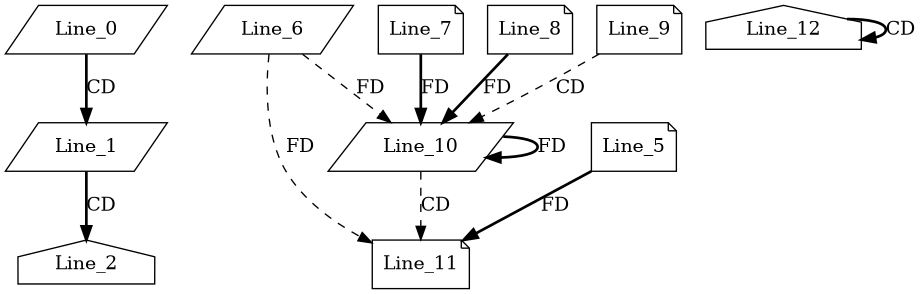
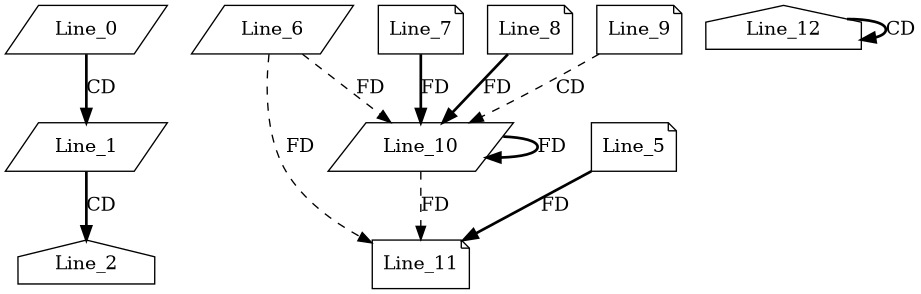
edge "Line_10" -> "Line_11": label "CD" -> "FD"
